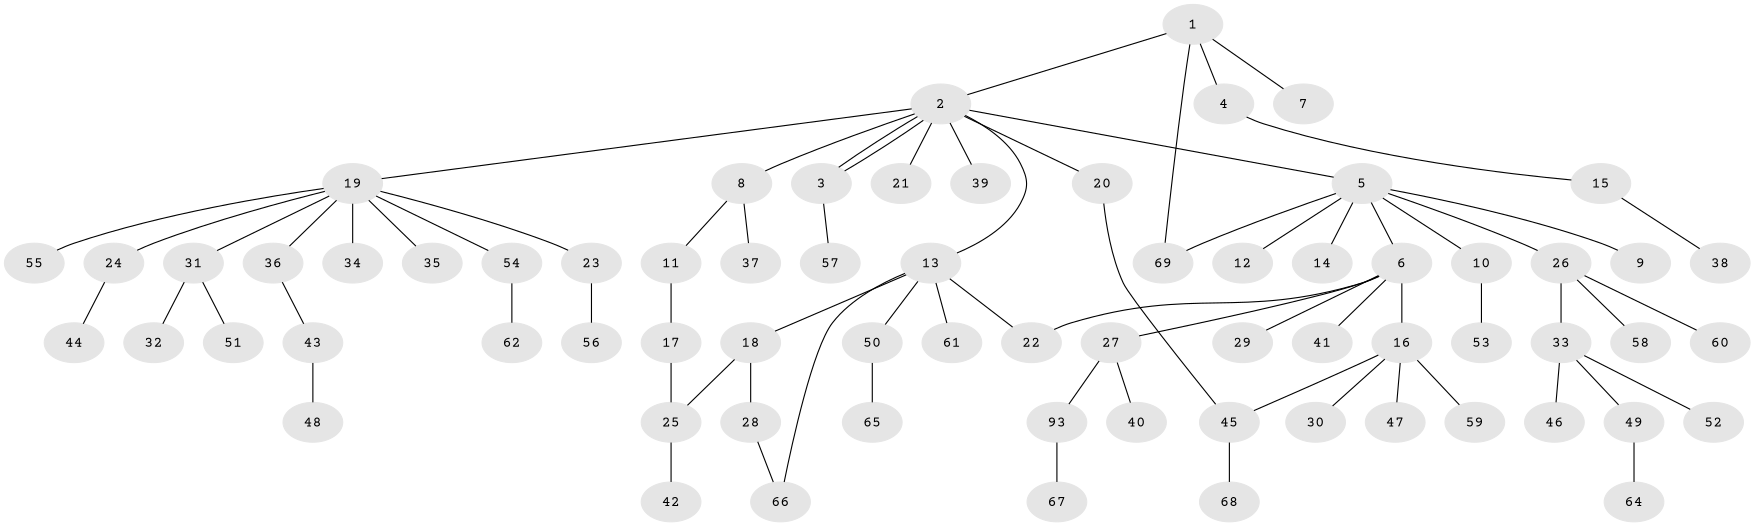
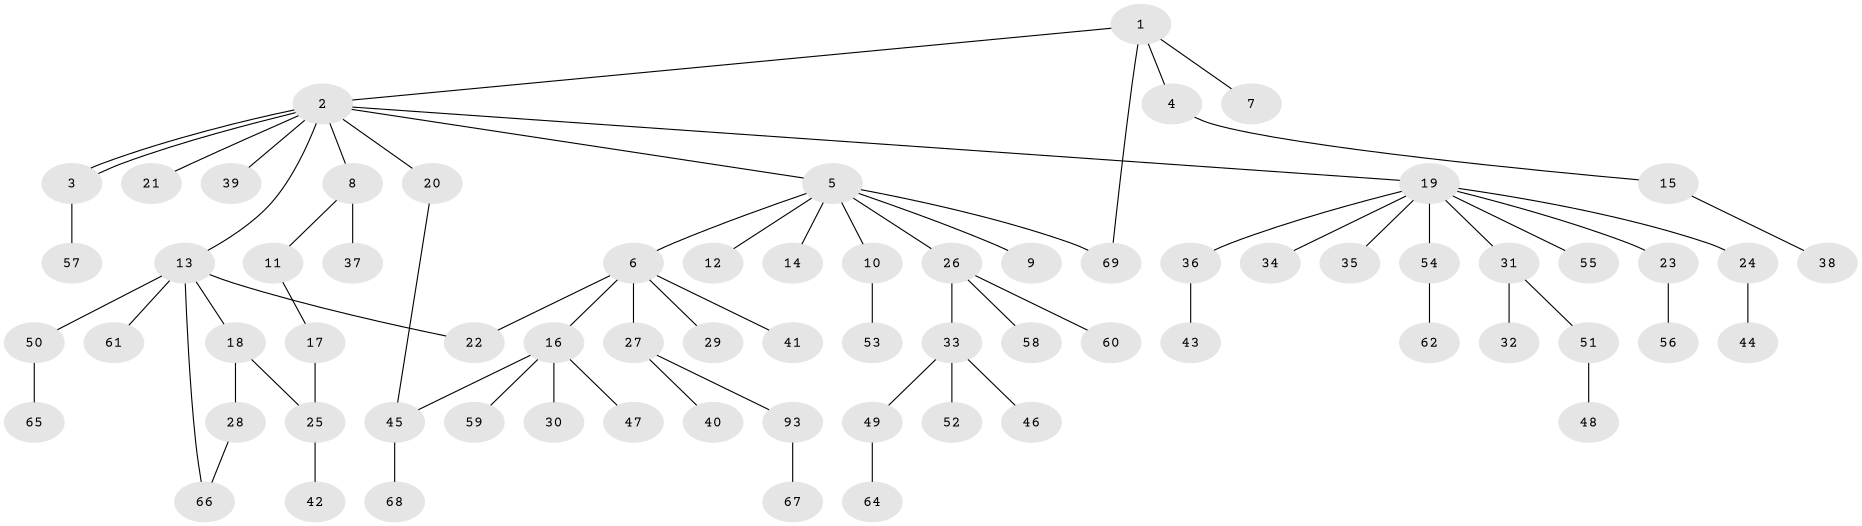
edge "43" -- "48": now "51" -- "48"
